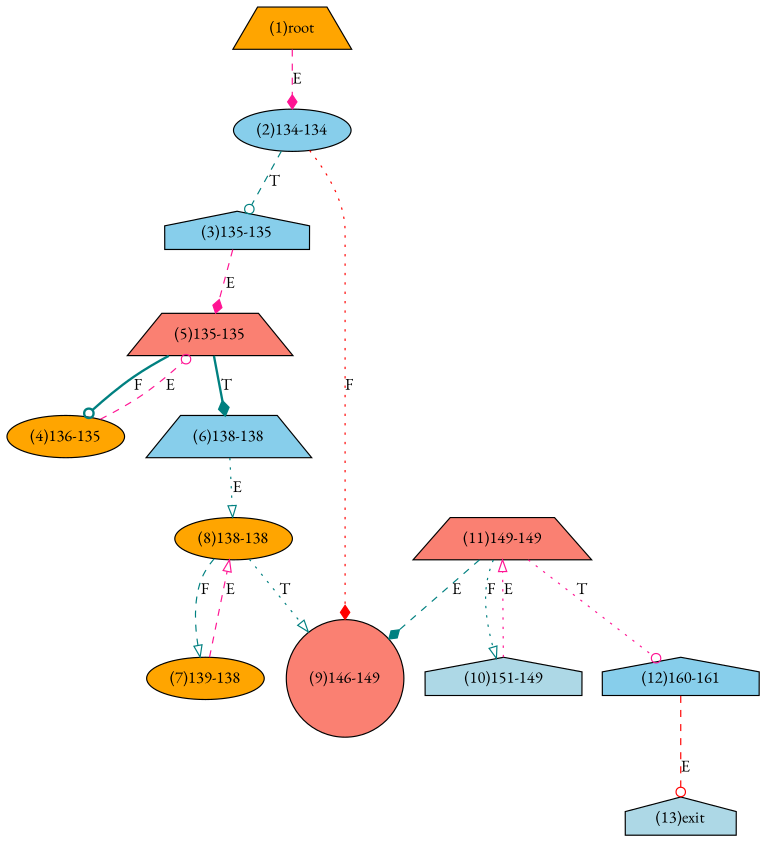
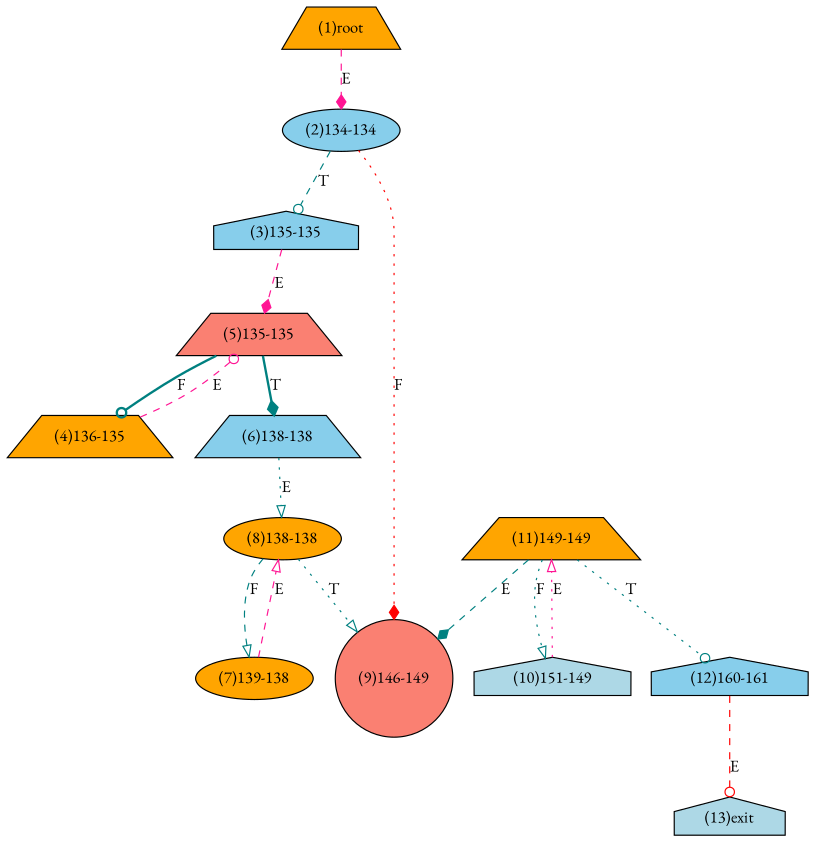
node "(4)136-135": shape ellipse -> trapezium
node "(11)149-149": fillcolor salmon -> orange
edge "(11)149-149" -> "(12)160-161": color deeppink -> teal
